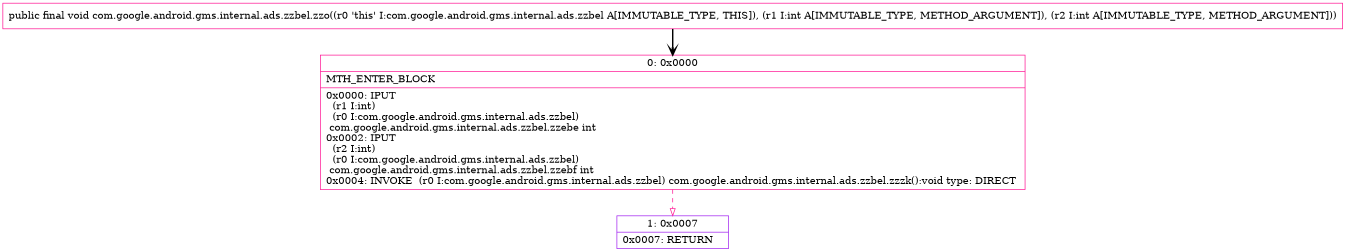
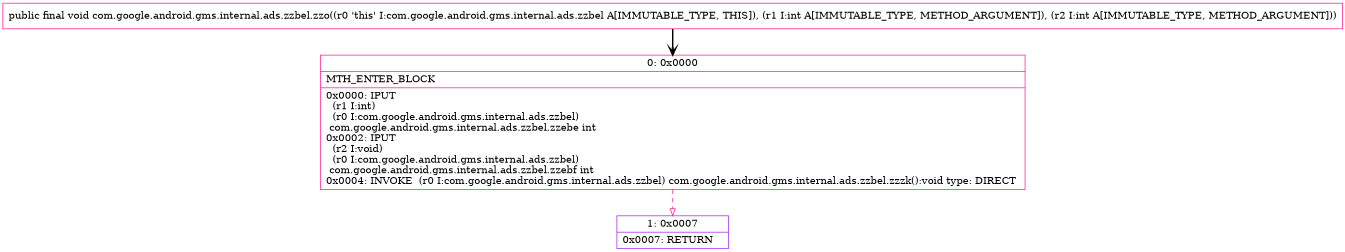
node "0: 0x0000": text "(r2 I:int)" -> "(r2 I:void)"
